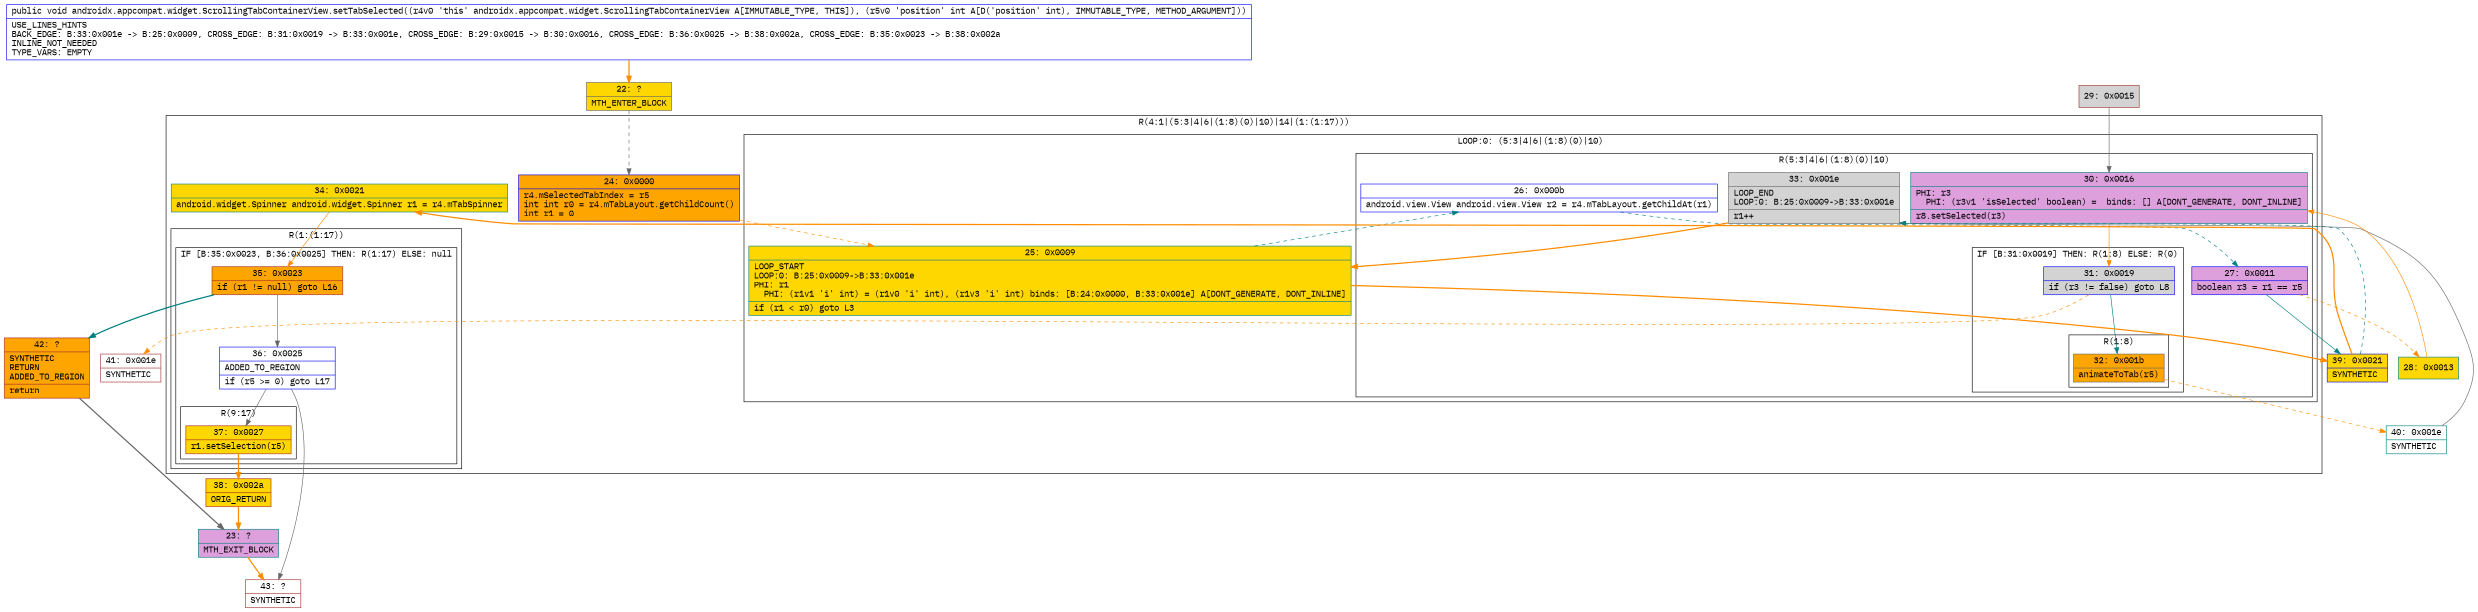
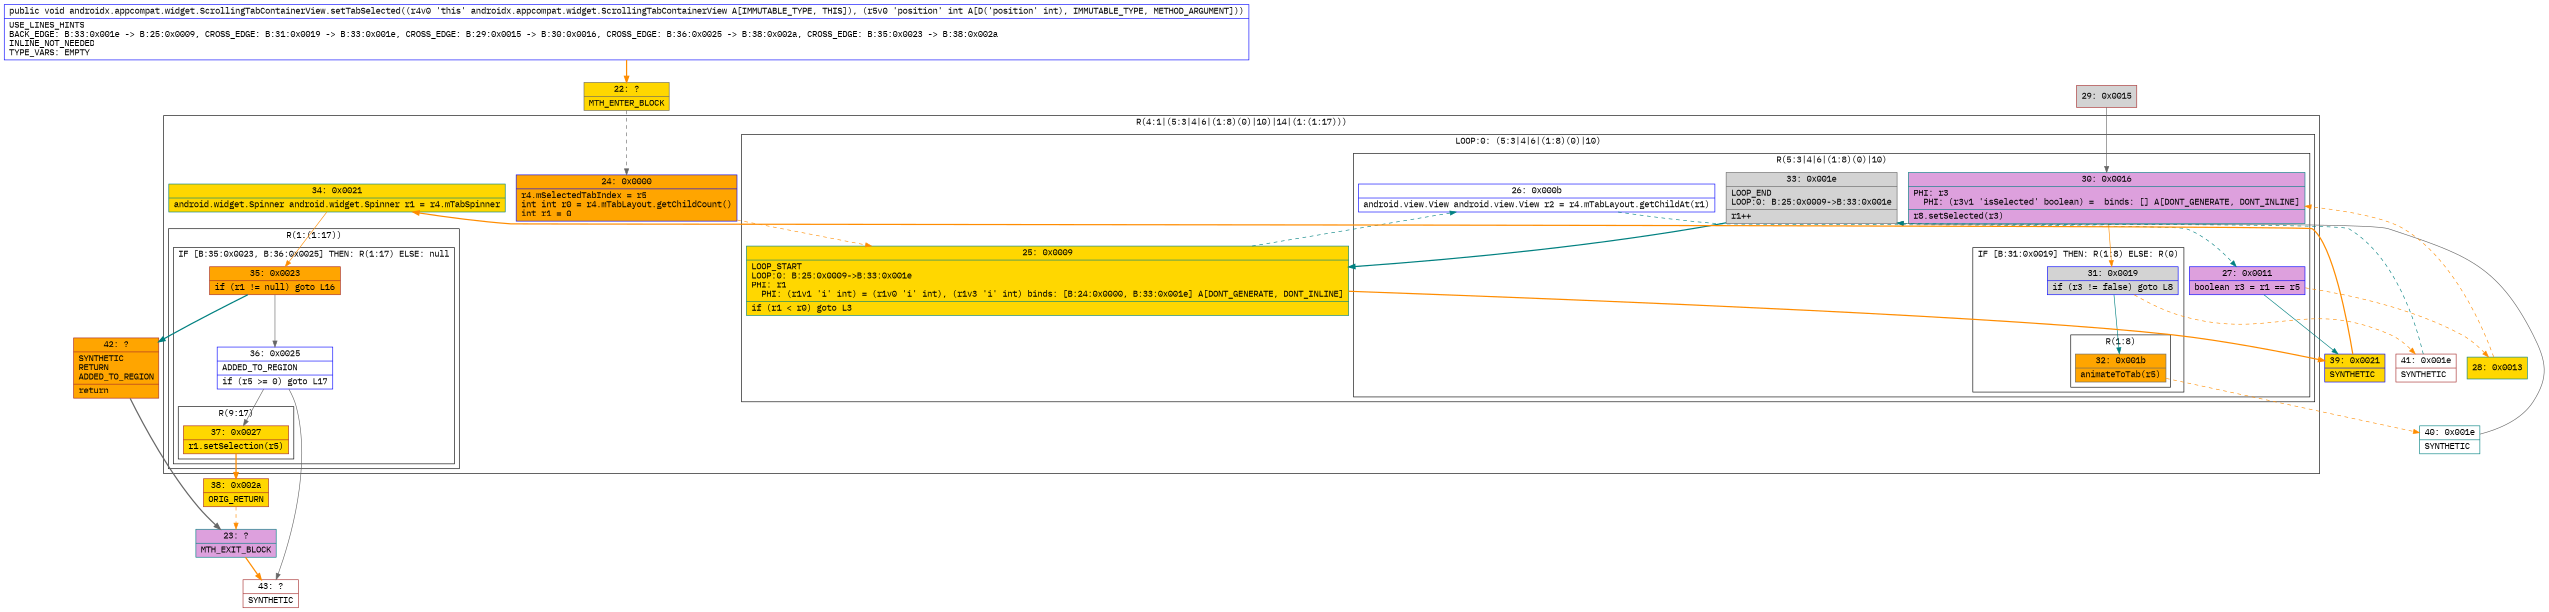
edge "39: 0x0021" -> "33: 0x001e": now "41: 0x001e" -> "33: 0x001e"
edge "33: 0x001e" -> "25: 0x0009": color darkorange -> teal
edge "28: 0x0013" -> "30: 0x0016": style solid -> dashed
edge "38: 0x002a" -> "23: ?": style bold -> dashed
